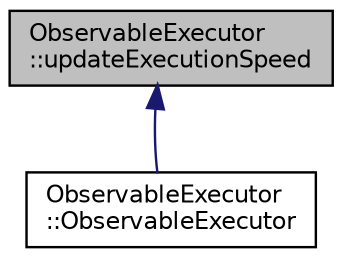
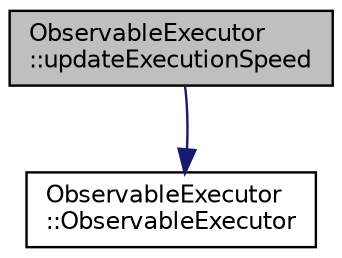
edge "ObservableExecutor ::ObservableExecutor" -> "ObservableExecutor ::updateExecutionSpeed": reversed
